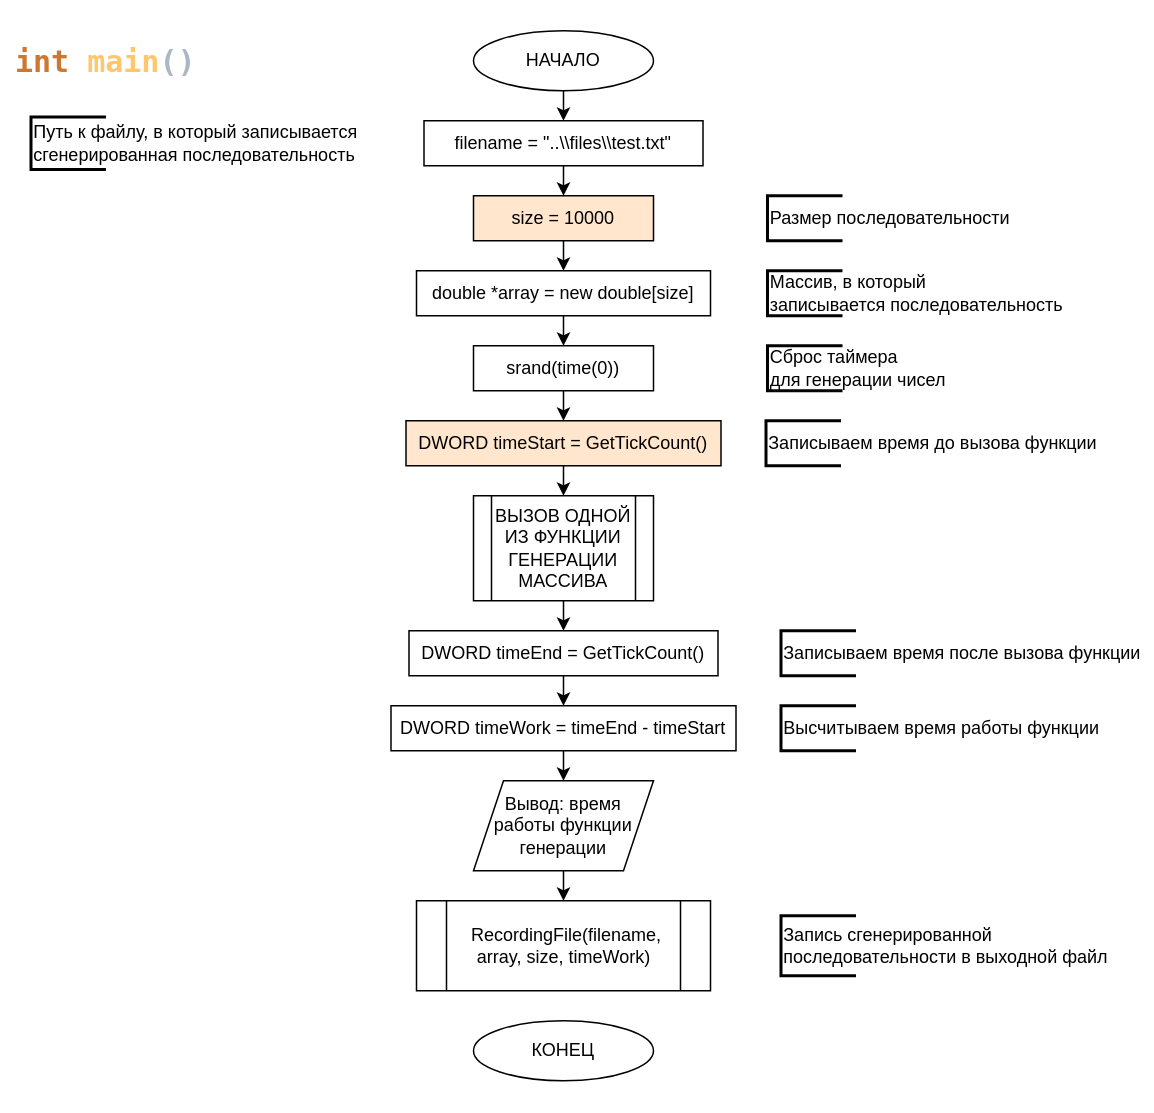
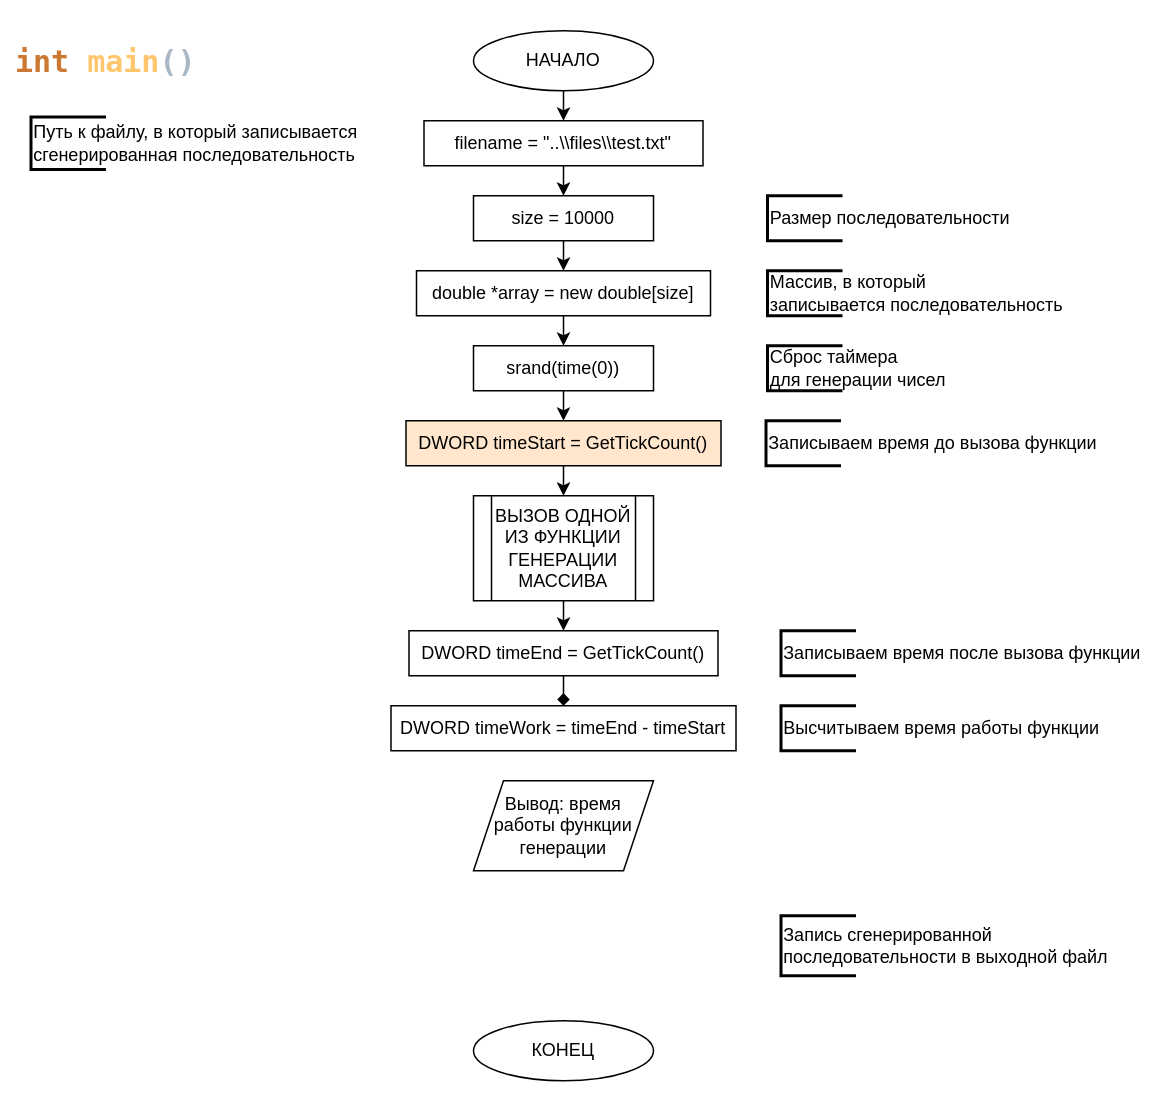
node "size = 10000": fillcolor #ffe6cc -> #ffffff
edge "DWORD timeEnd = GetTickCount()" -> "DWORD timeWork = timeEnd - timeStart": arrowhead classic -> diamond
edge "DWORD timeWork = timeEnd - timeStart" -> "Вывод: время работы функции генерации": removed
edge "Вывод: время работы функции генерации" -> "RecordingFile(filename, array, size, timeWork)": removed
node "RecordingFile(filename, array, size, timeWork)": removed
